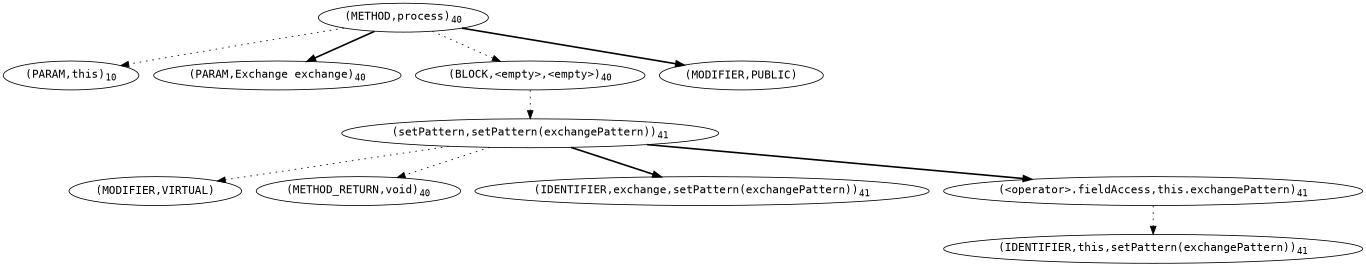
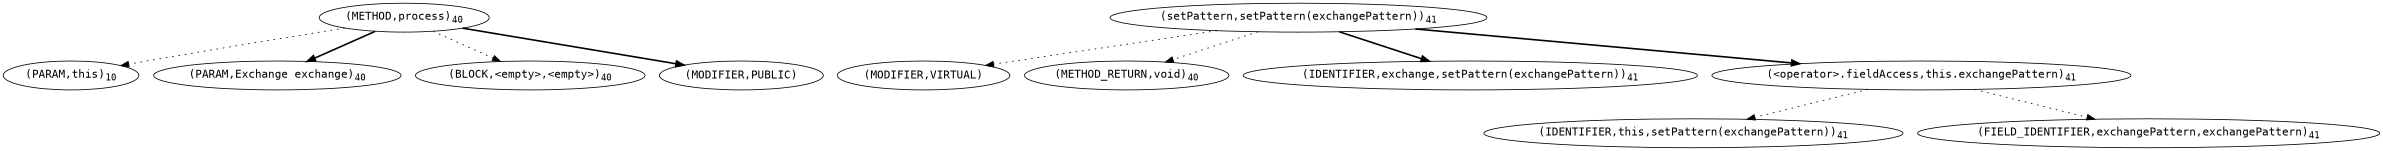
edge "(BLOCK,<empty>,<empty>)" -> "(setPattern,setPattern(exchangePattern))": removed
node "(FIELD_IDENTIFIER,exchangePattern,exchangePattern)": added
